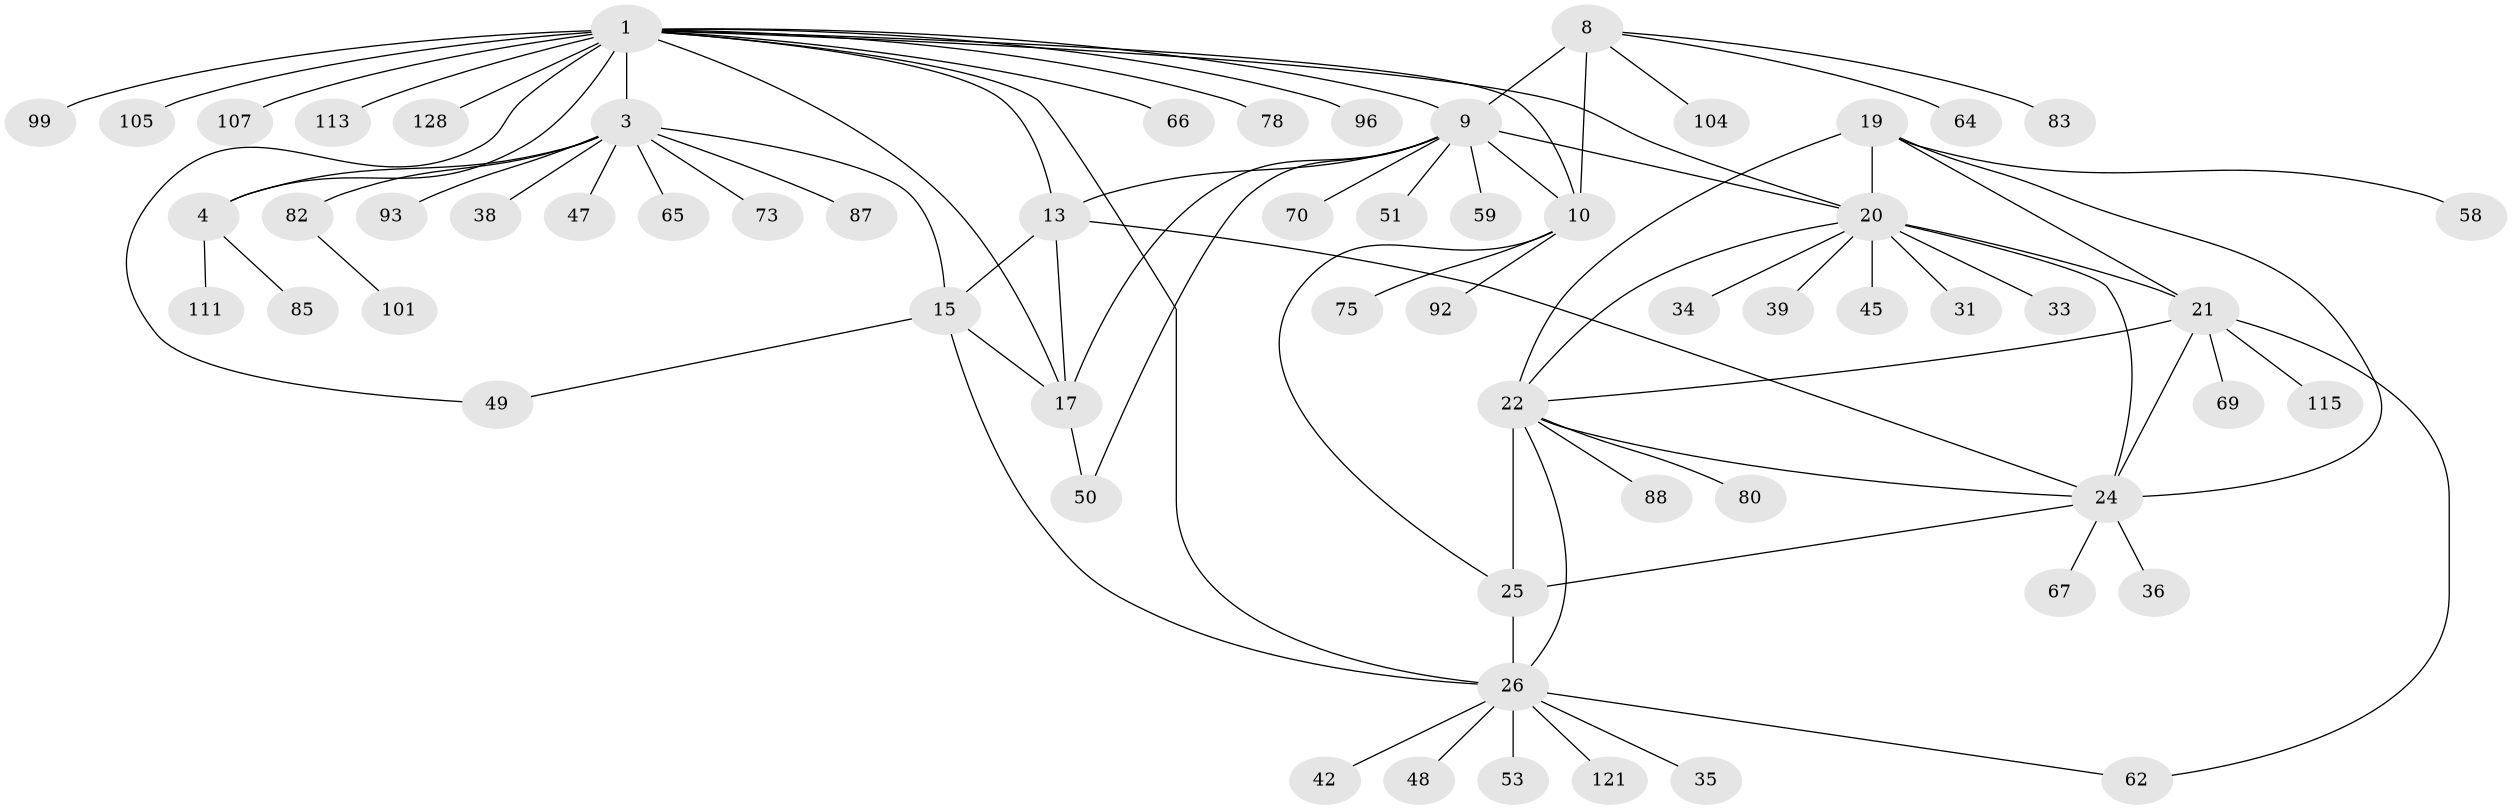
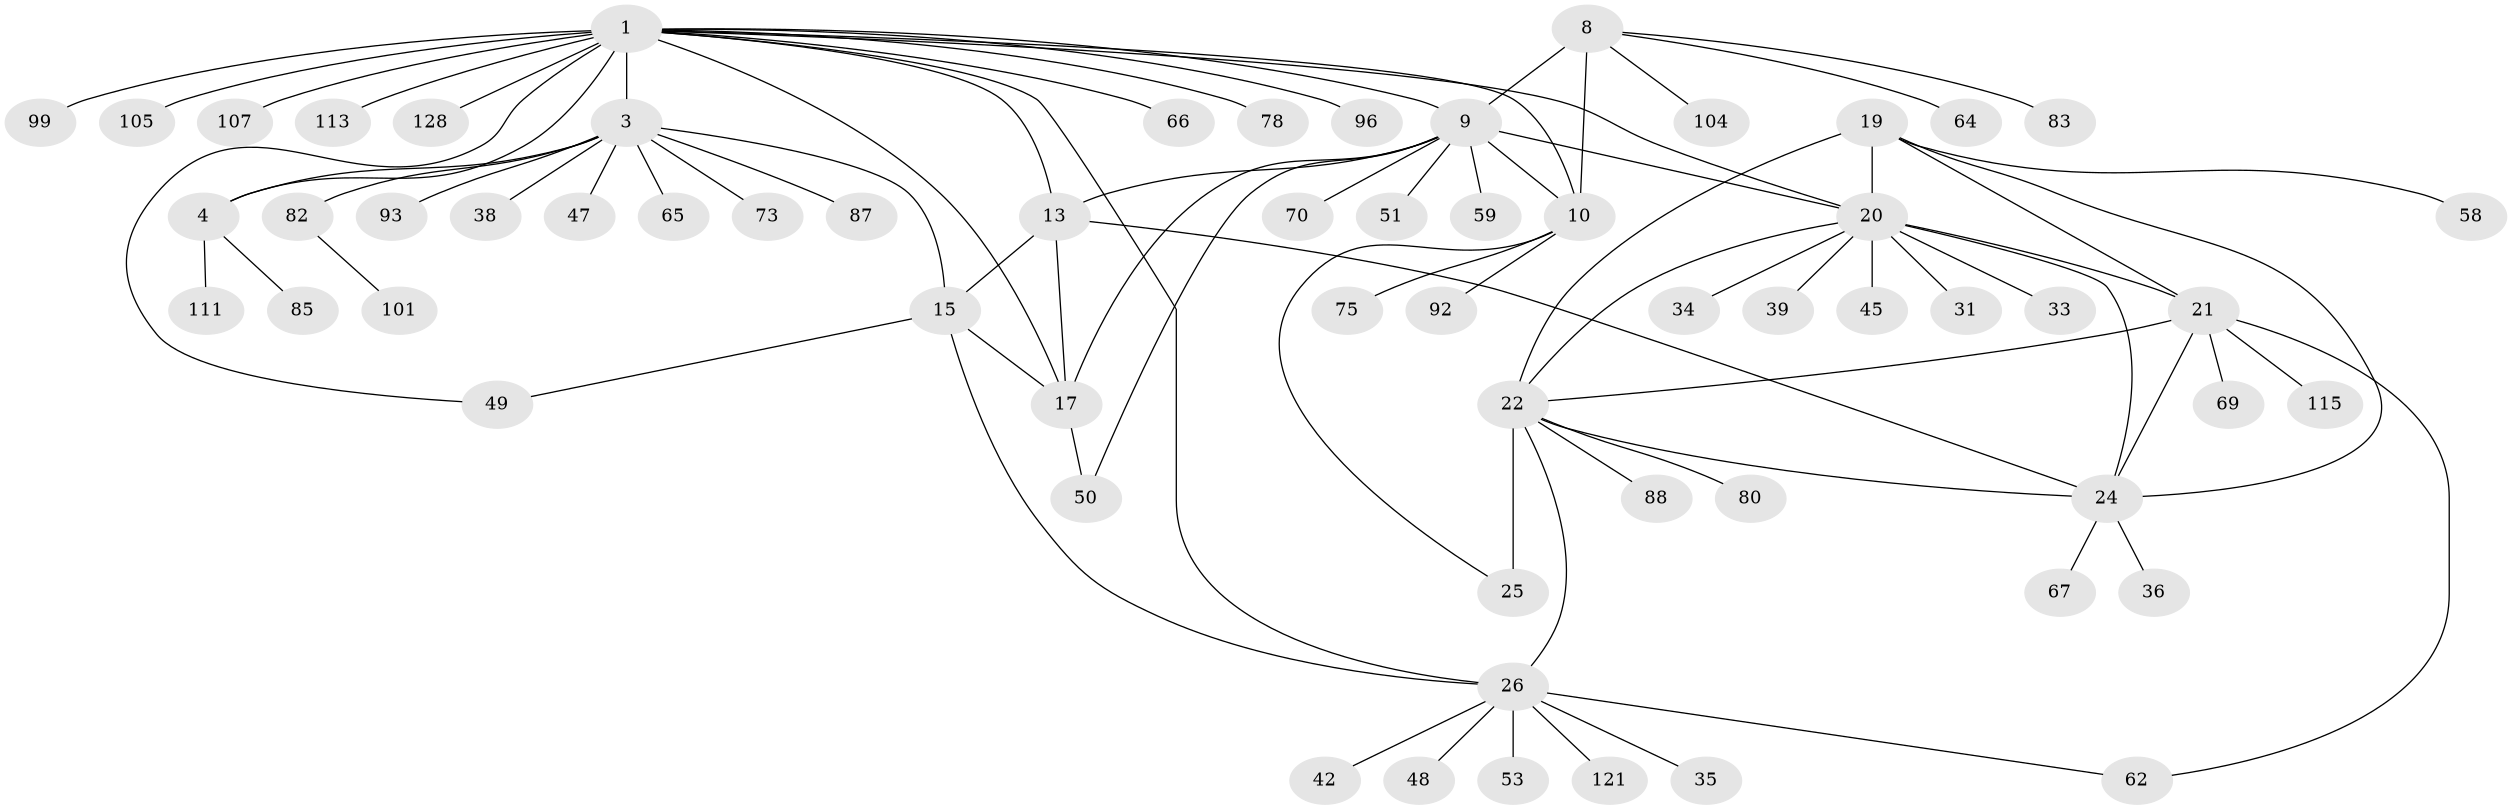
edge "24" -- "25": removed
edge "25" -- "26": removed
